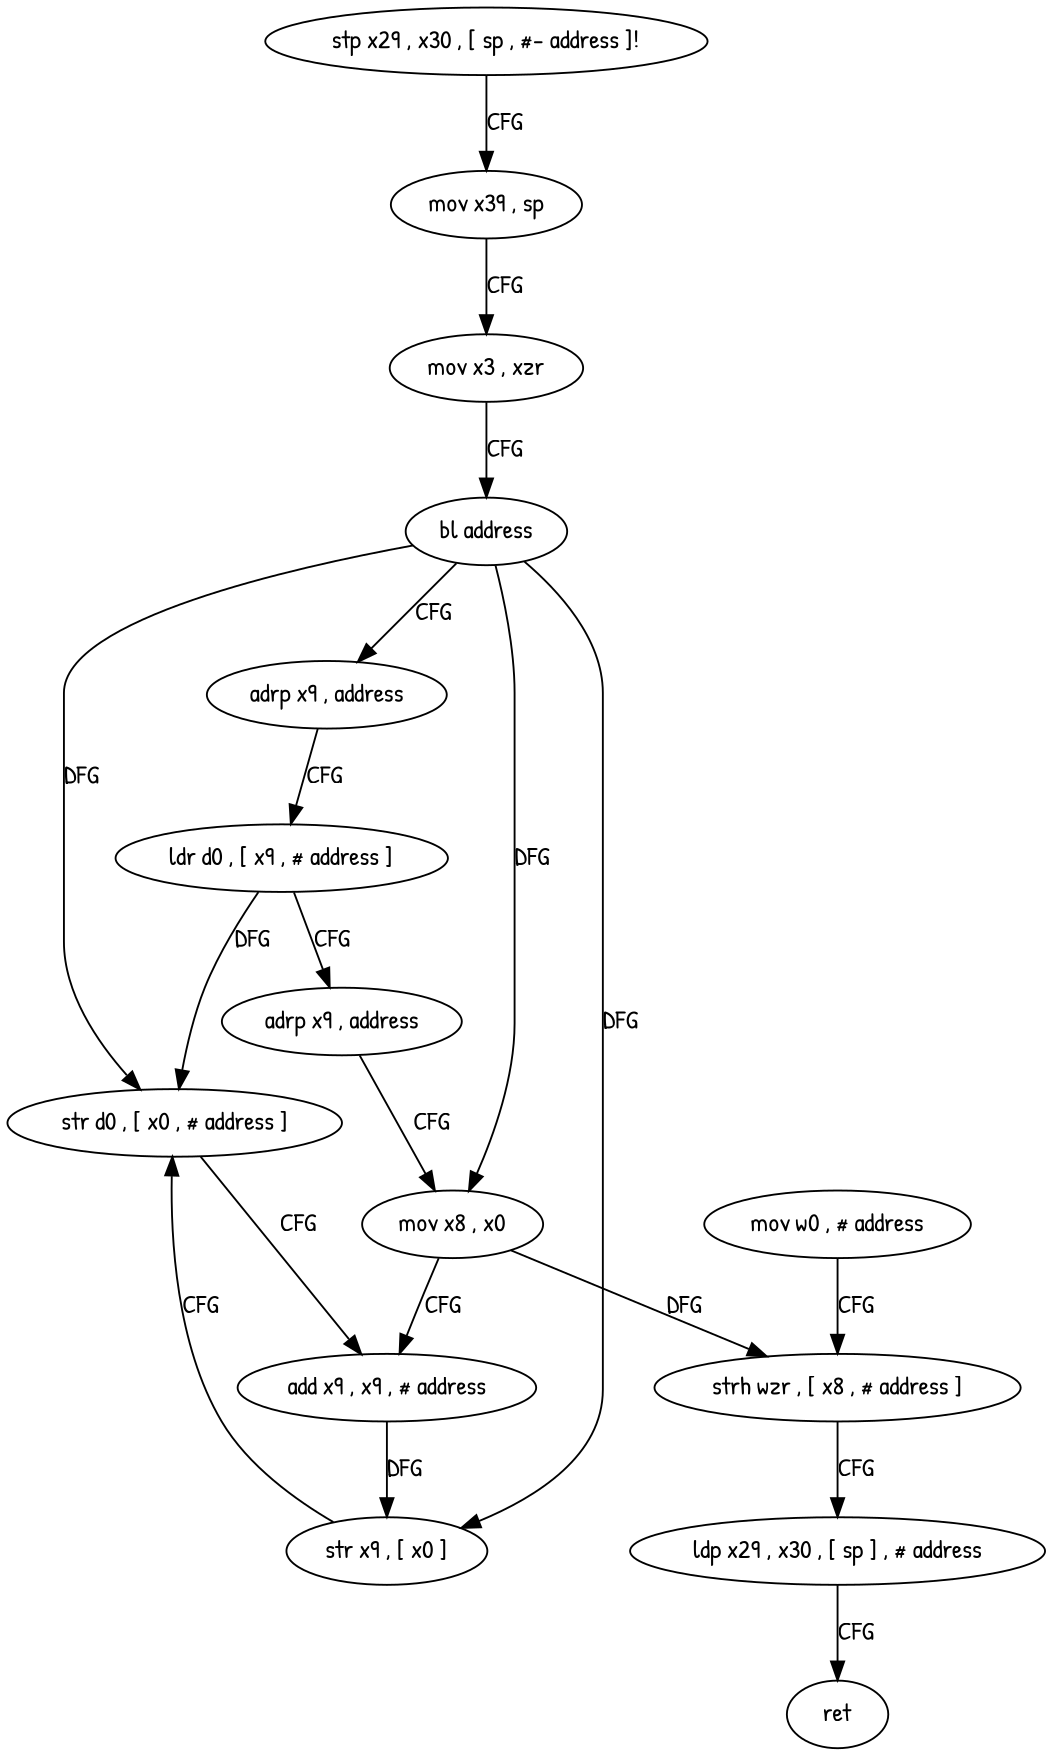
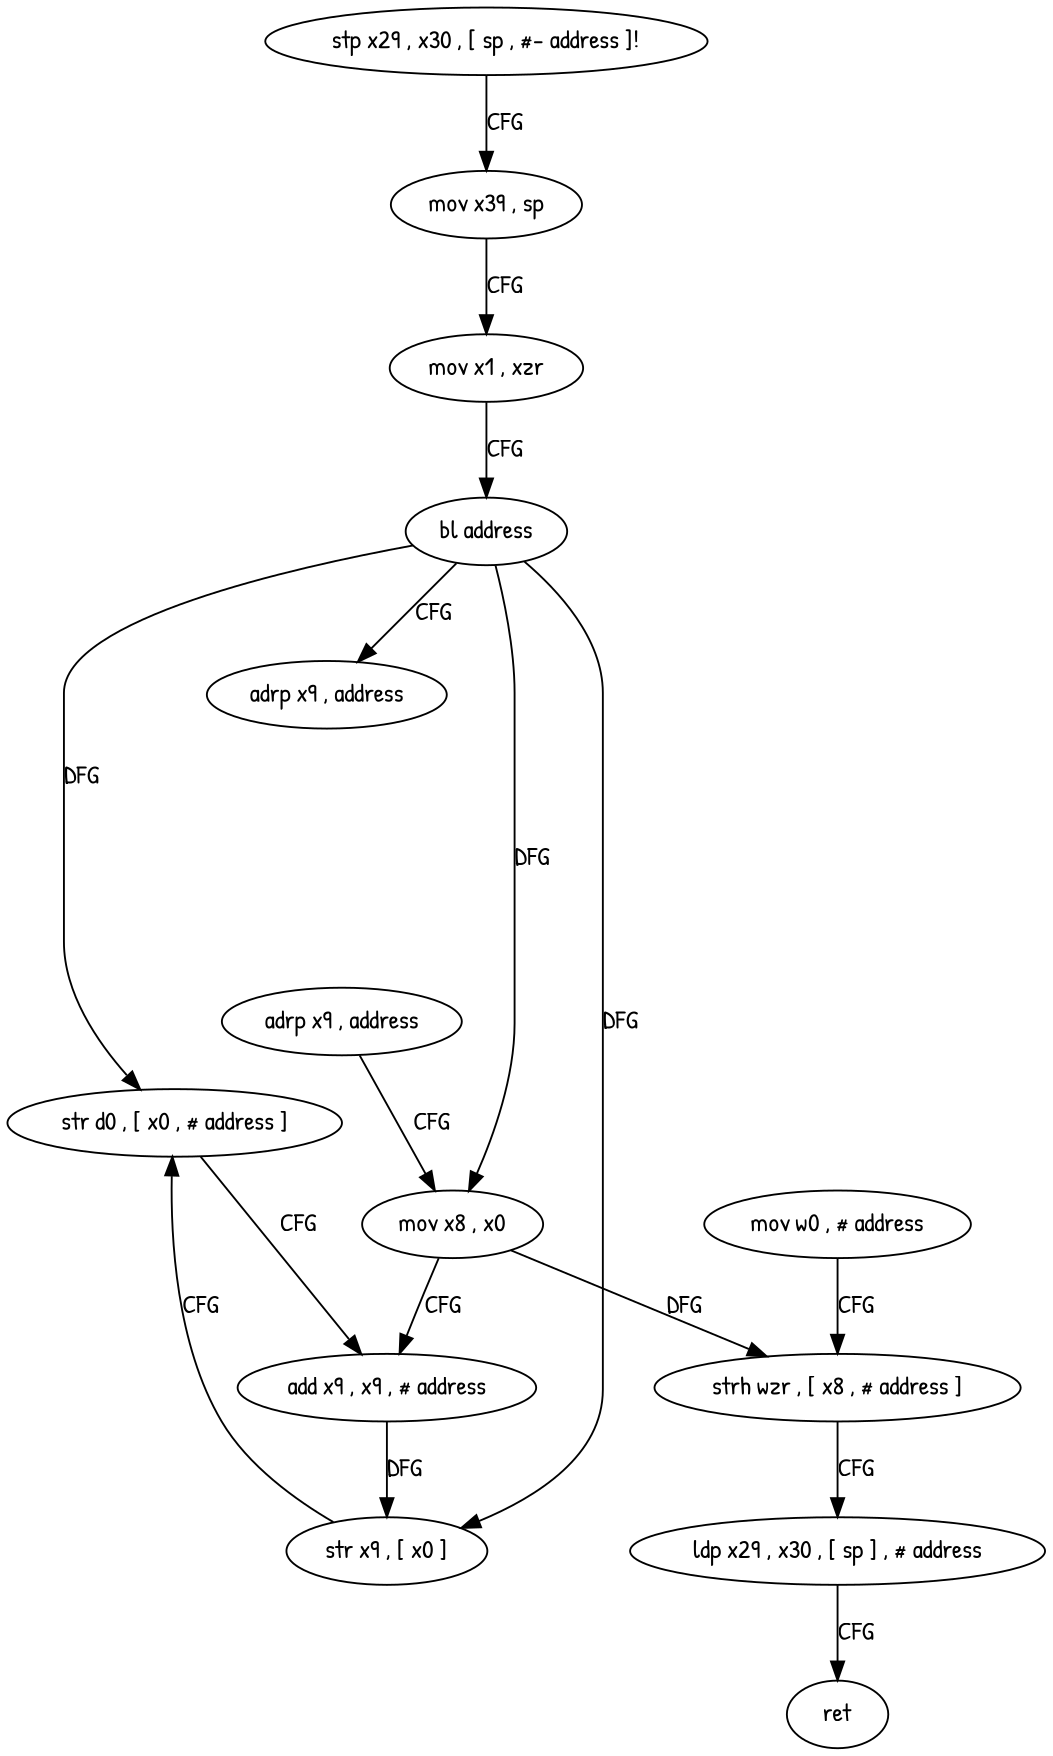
node "mov x3 , xzr": label "mov x3 , xzr" -> "mov x1 , xzr"
node "ldr d0 , [ x9 , # address ]": removed
